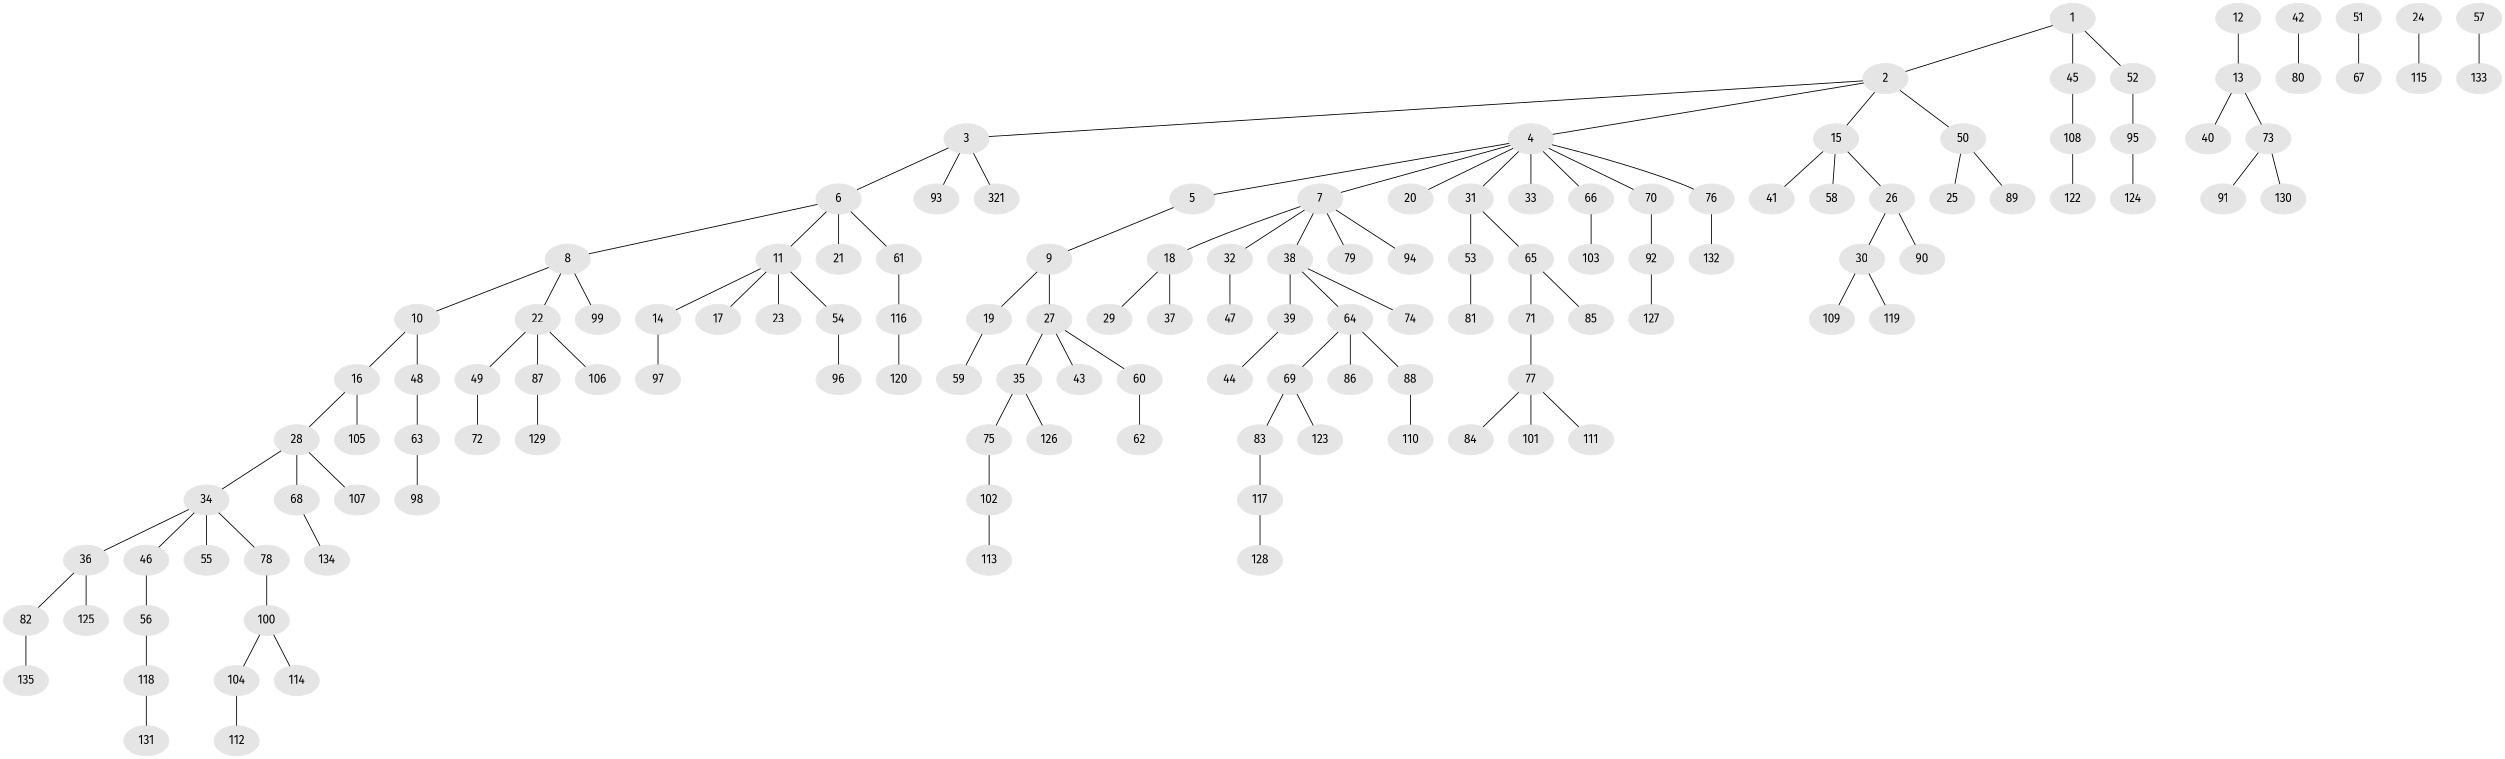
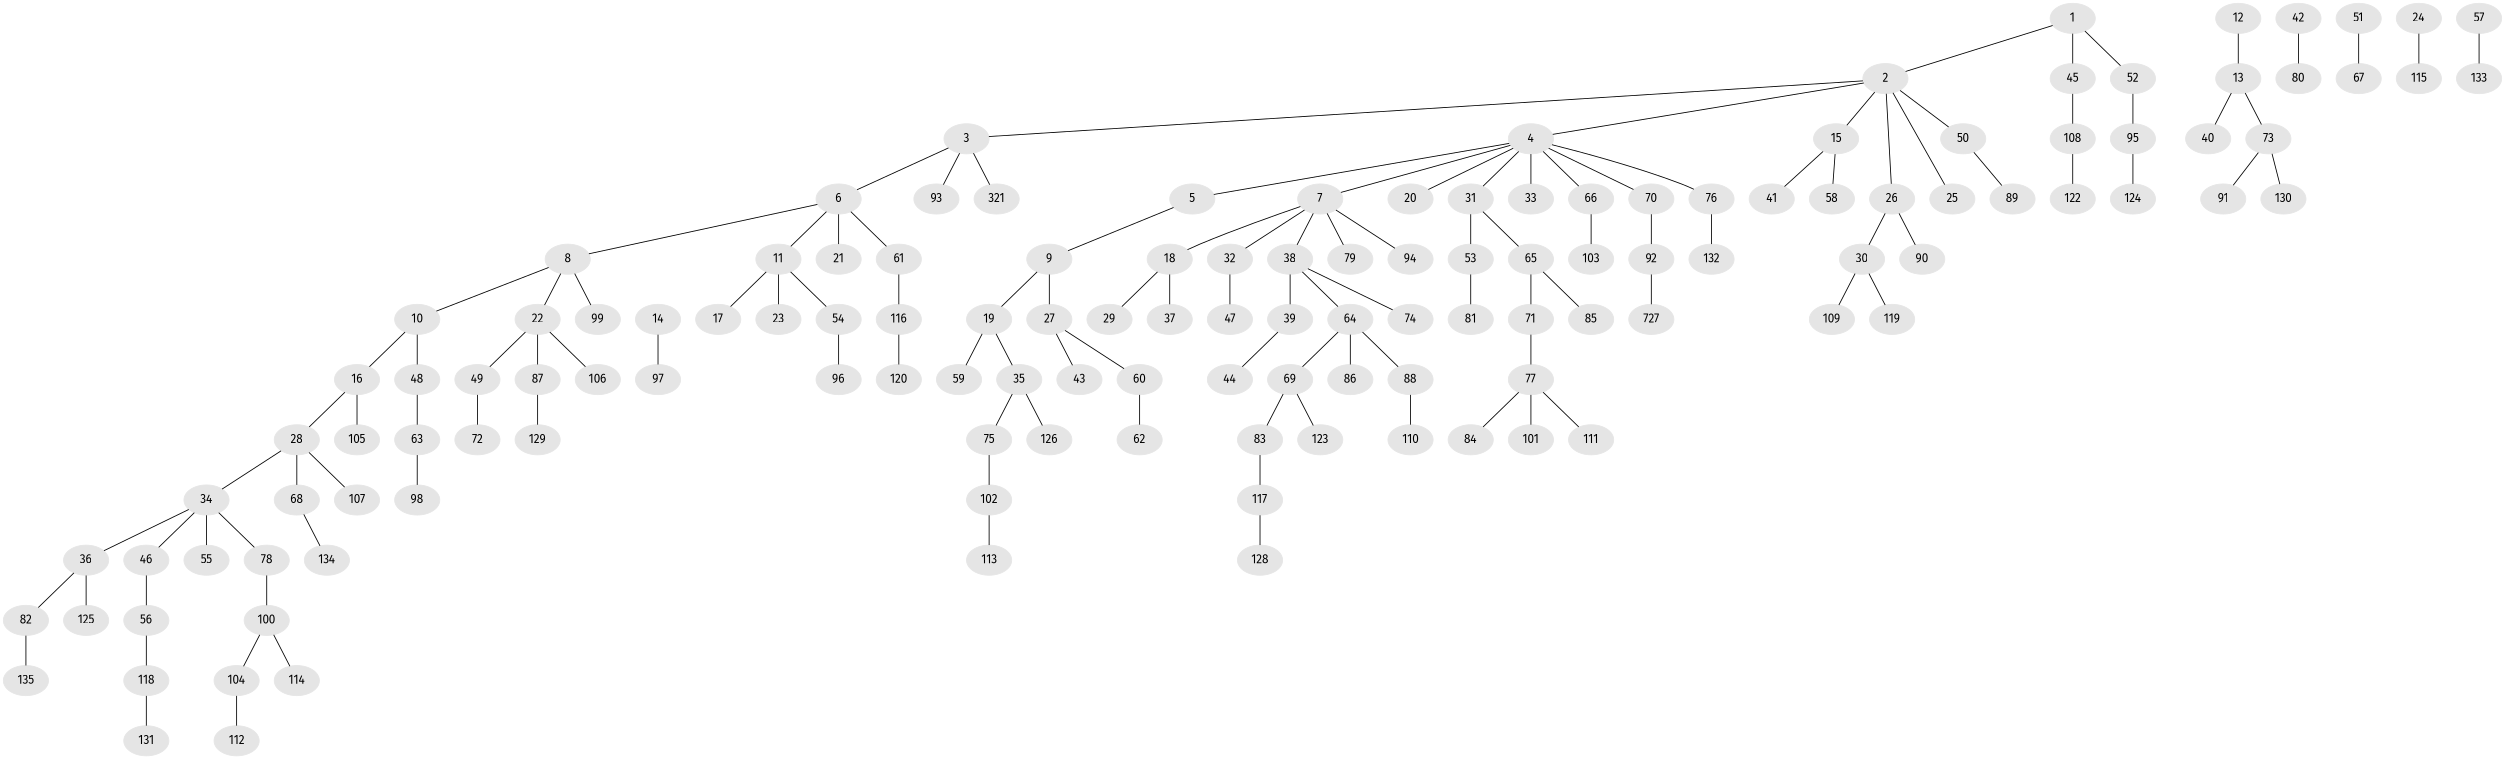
edge "15" -- "26": now "2" -- "26"
edge "50" -- "25": now "2" -- "25"
edge "11" -- "14": removed
node "127": label "127" -> "727"
edge "27" -- "35": now "19" -- "35"
